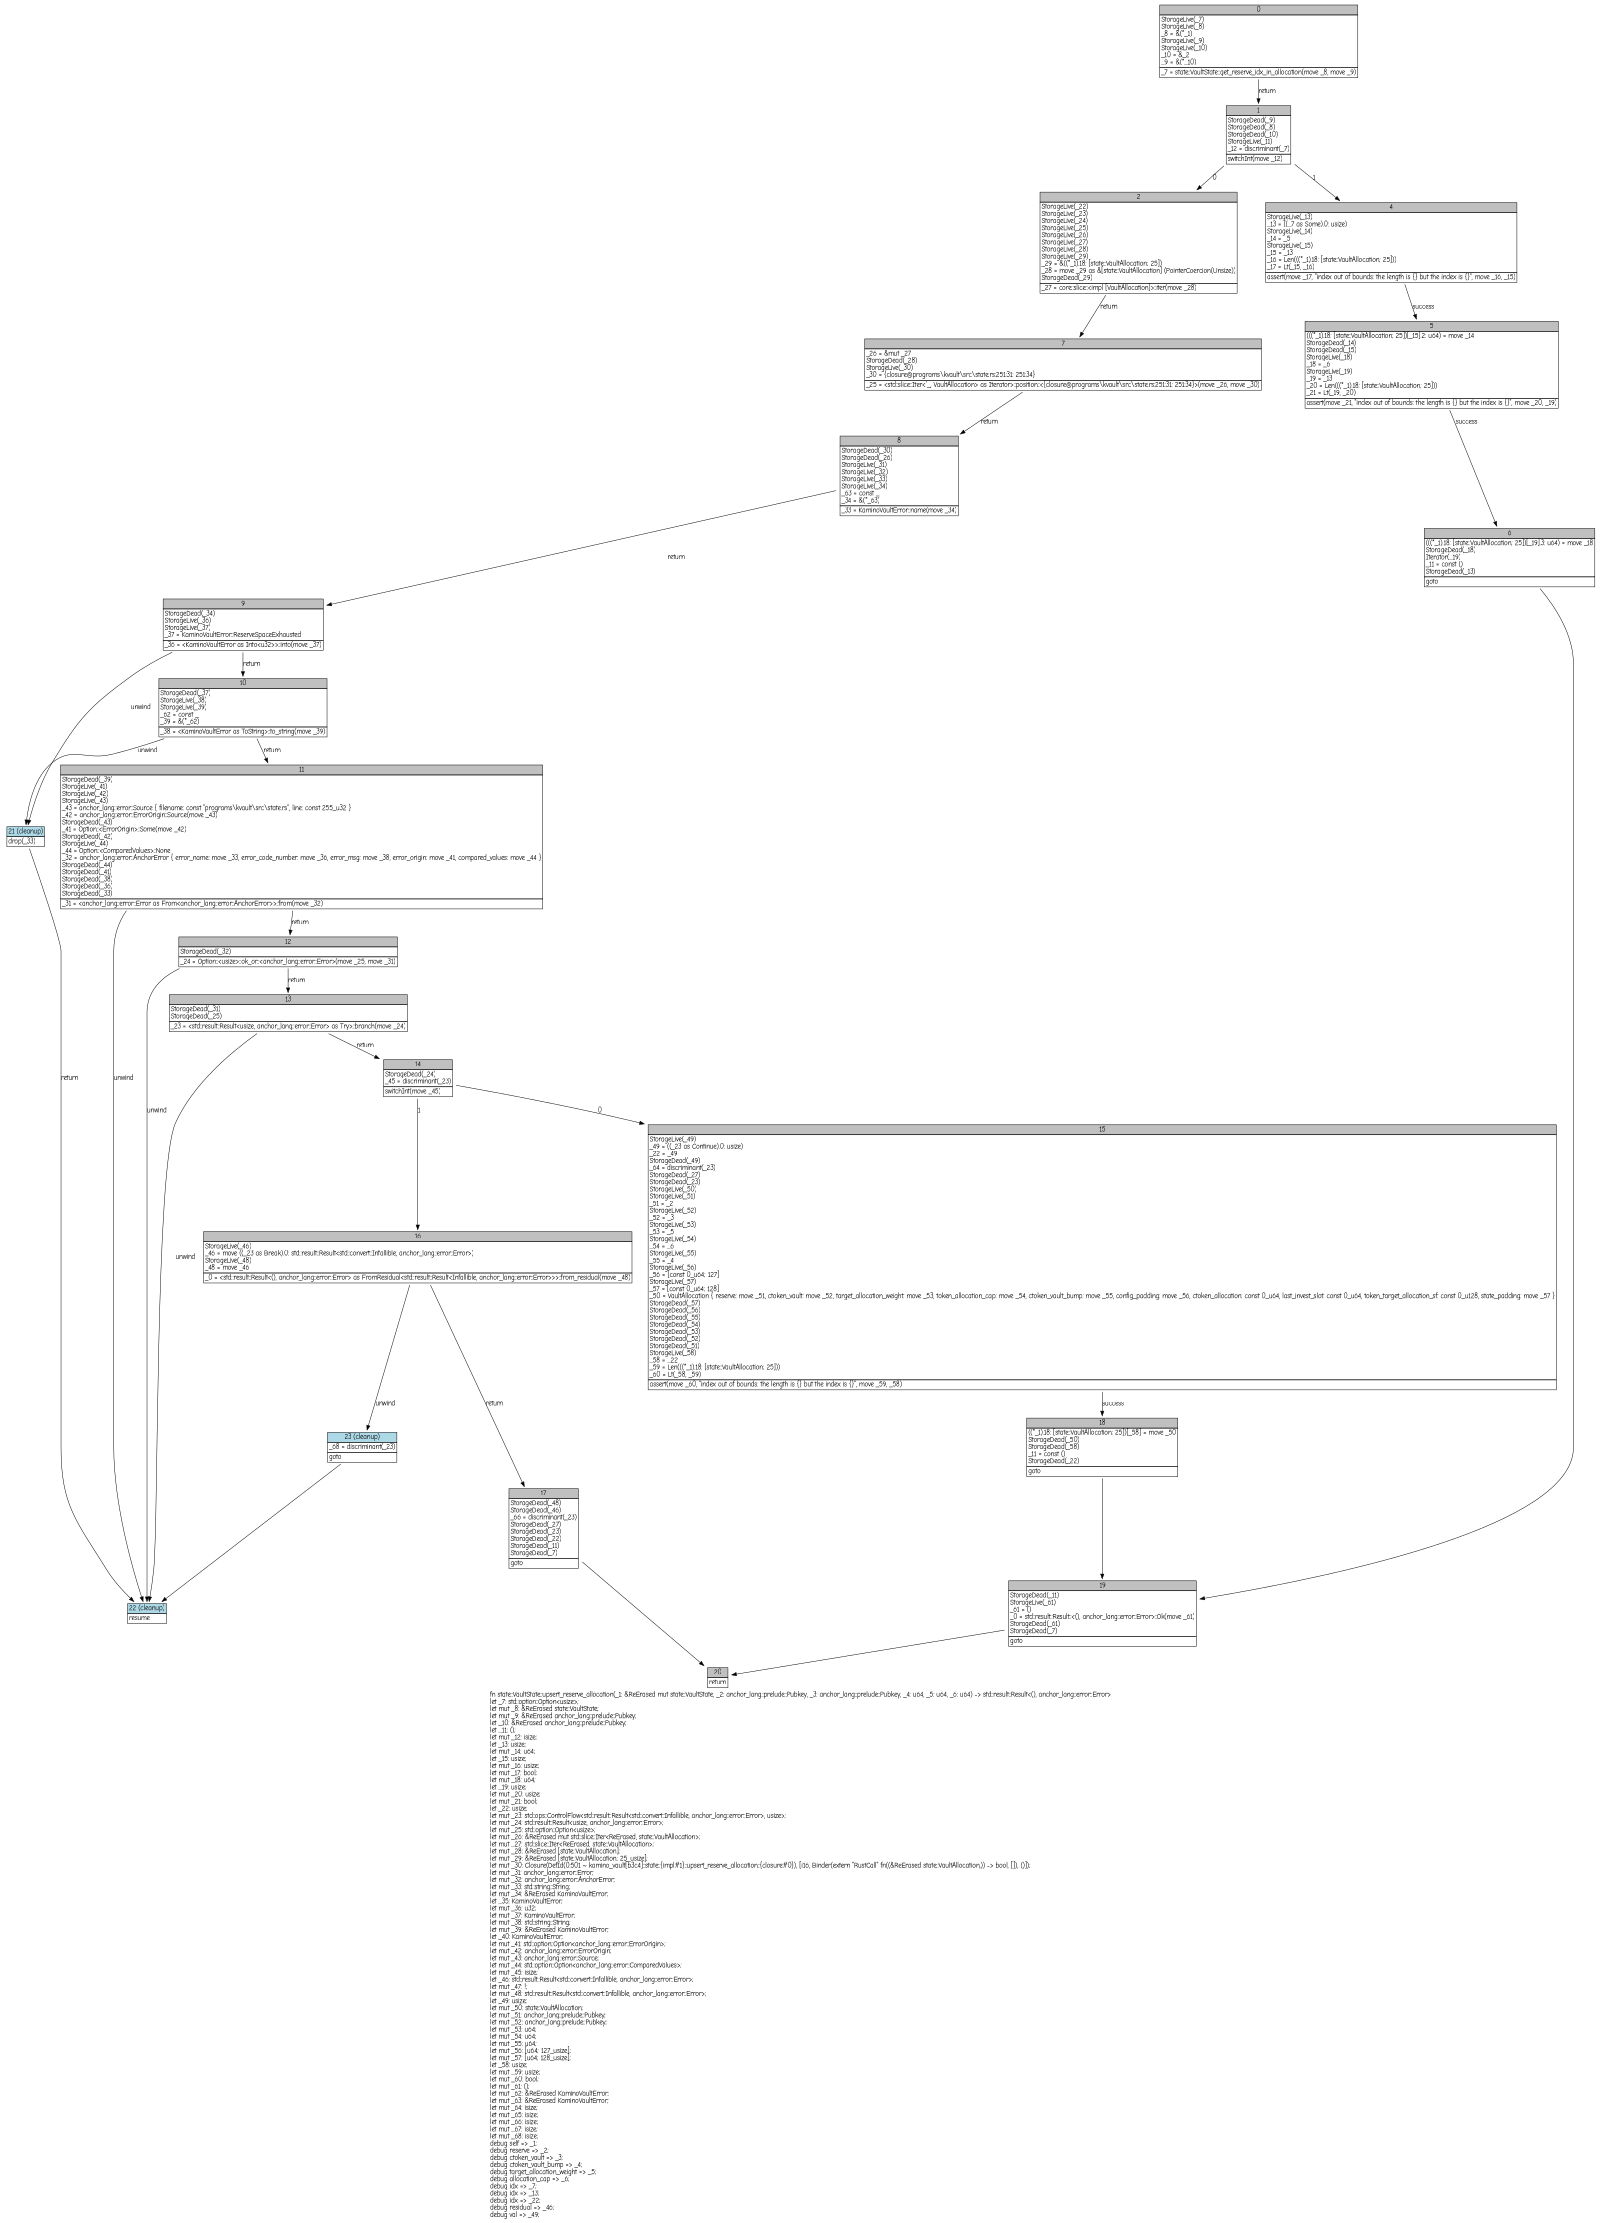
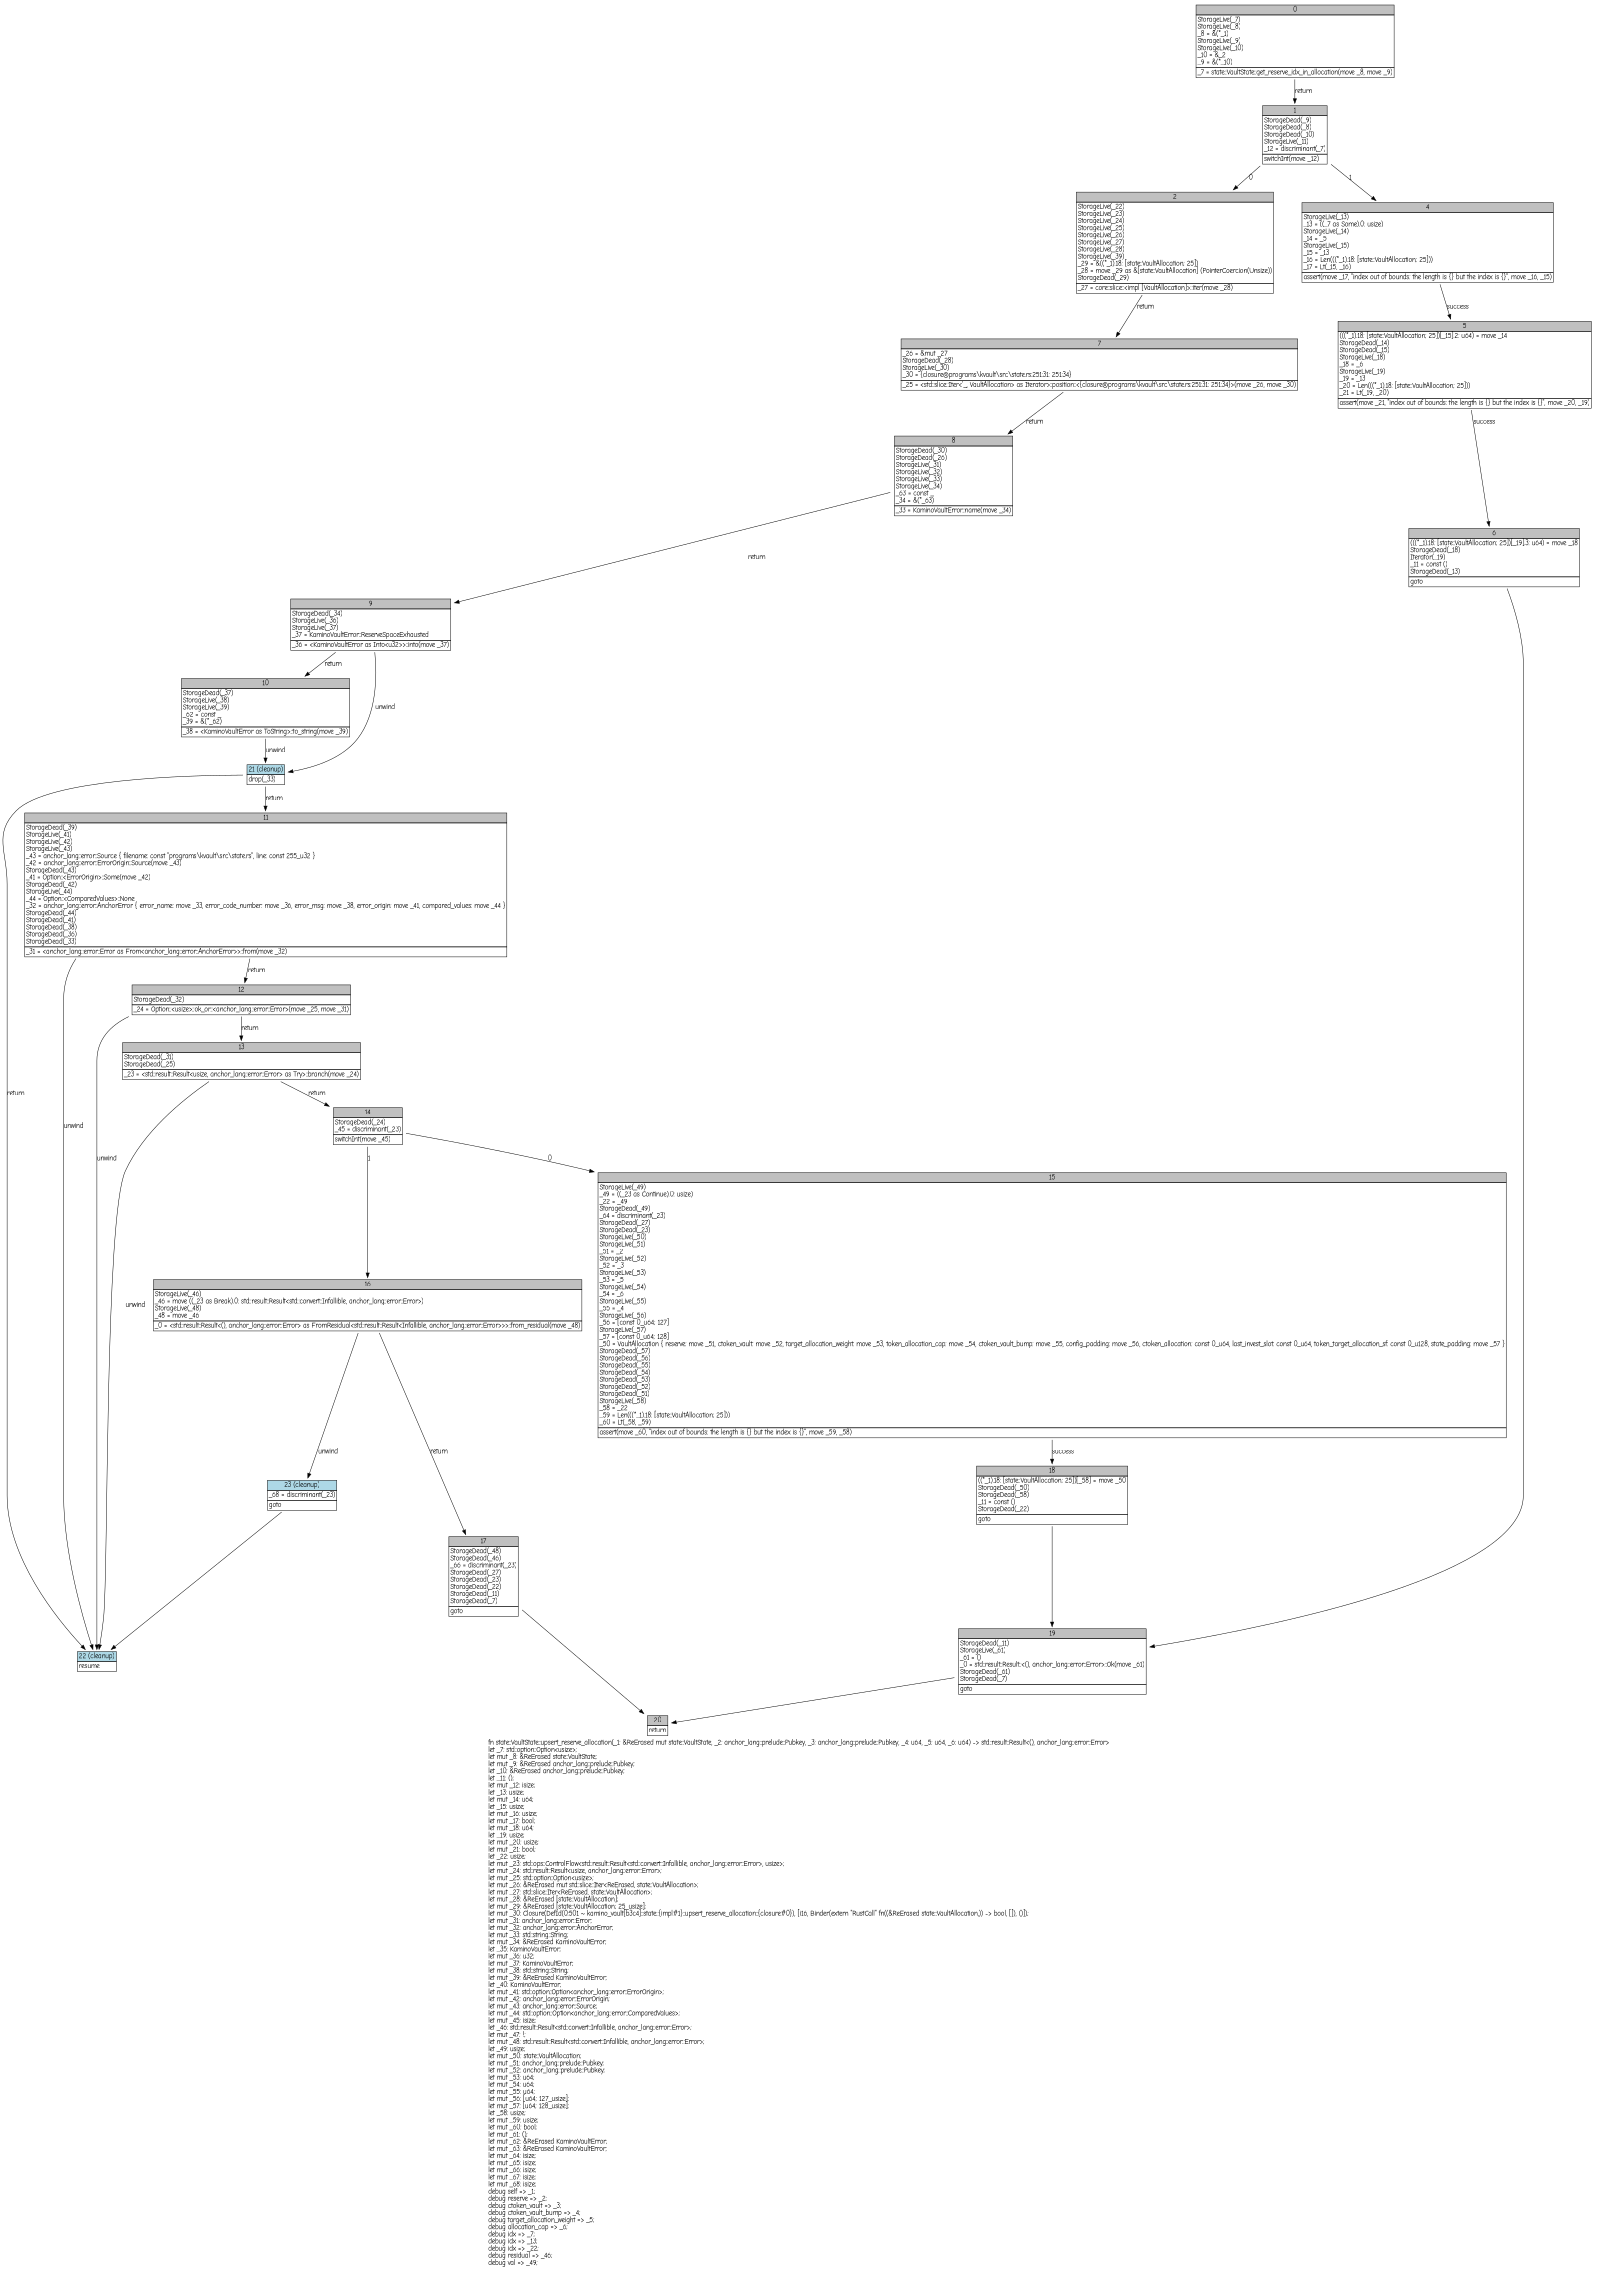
node "2": text "StorageLive(_29)" -> "StorageLive(_39)"
edge "10" -> "11": now "21 (cleanup)" -> "11"
